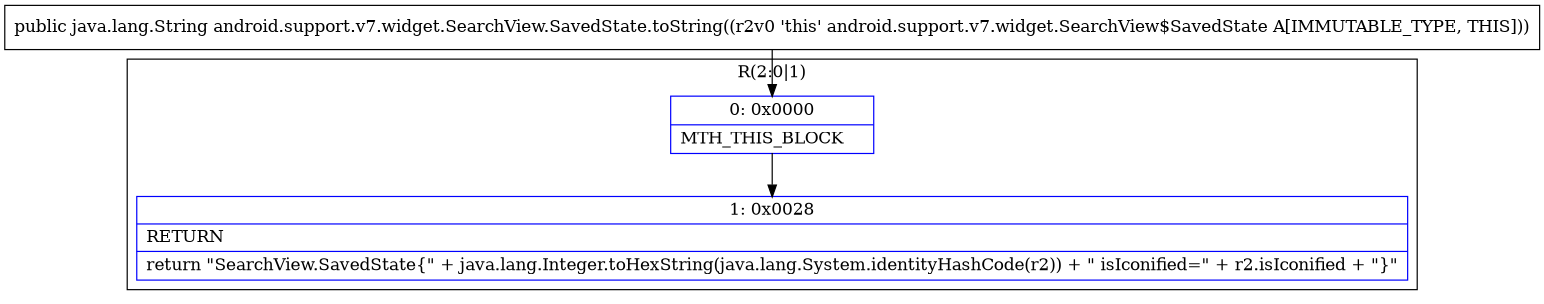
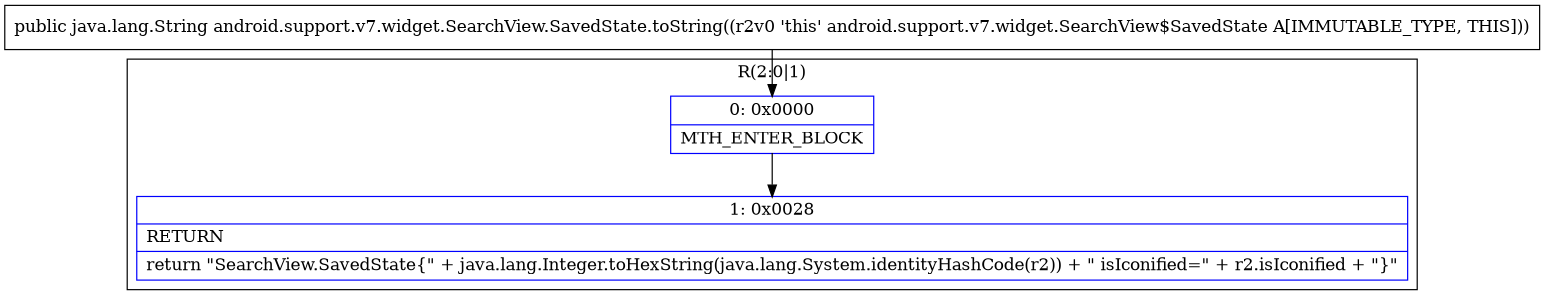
node "0: 0x0000": text "MTH_THIS_BLOCK" -> "MTH_ENTER_BLOCK"
